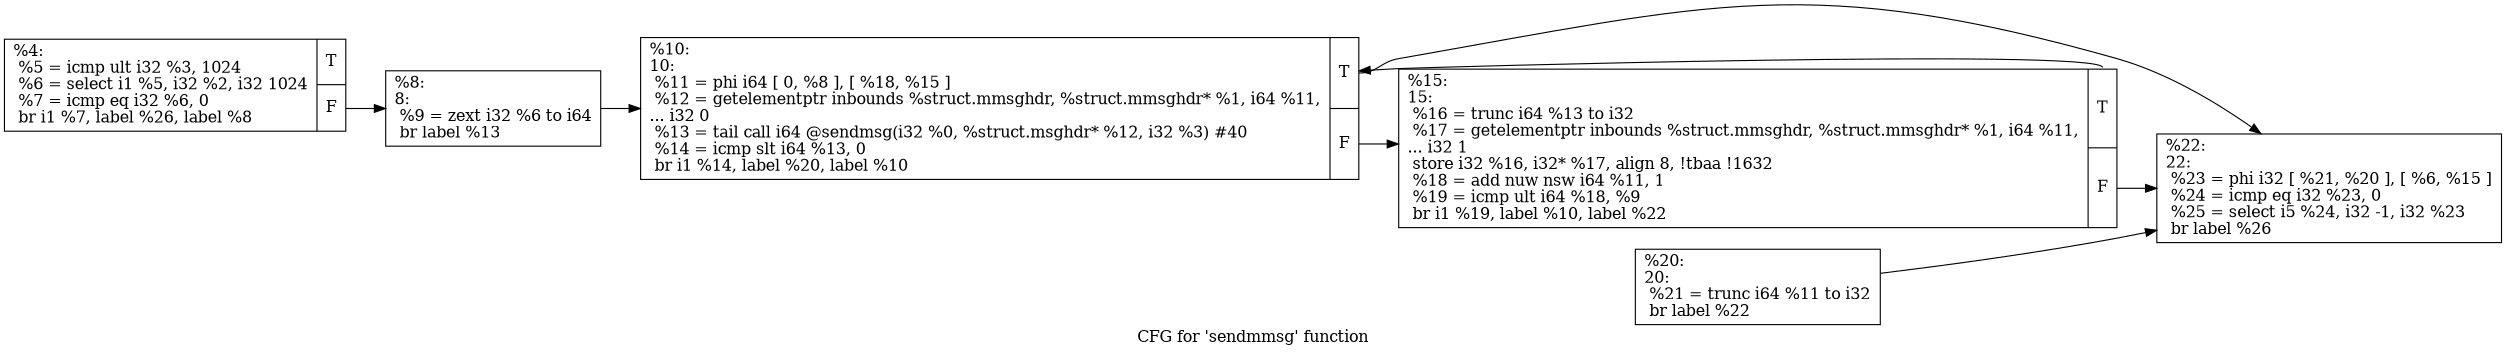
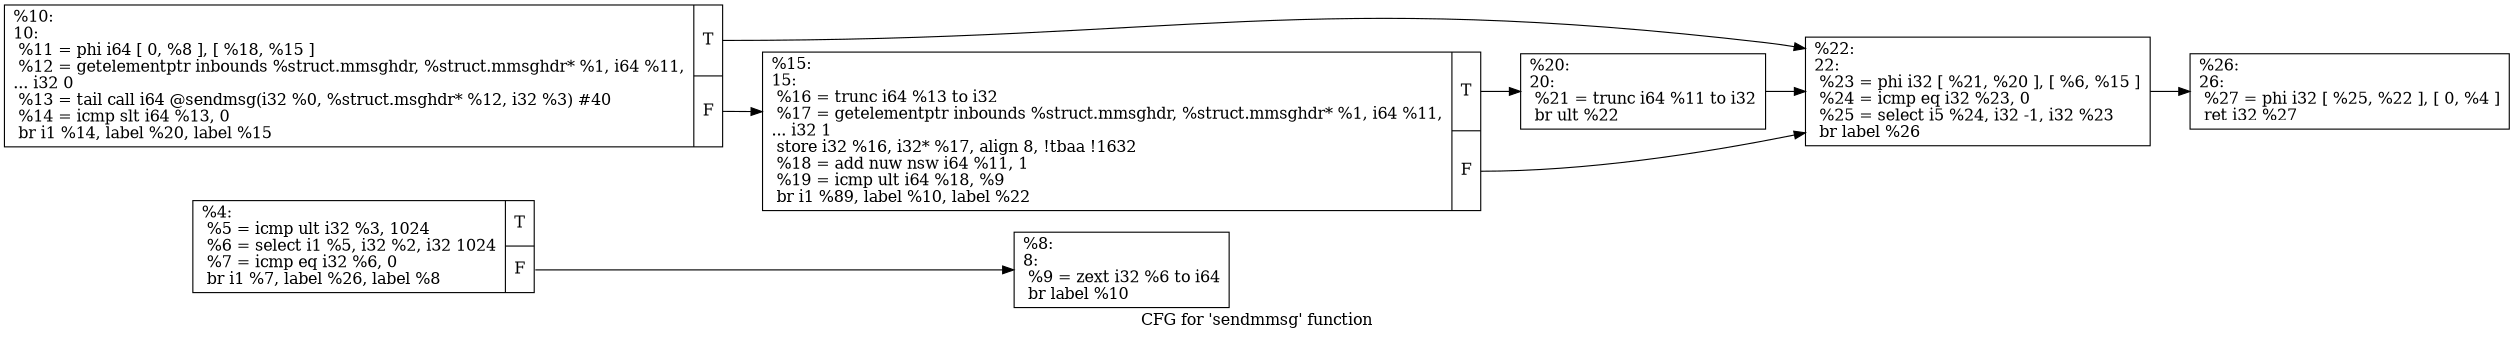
edge "%15:" -> "%10:": now "%15:" -> "%20:"
node "%26:": added
edge "%8:" -> "%10:": removed
node "%8:": text "br label %13" -> "br label %10"
node "%10:": text "br i1 %14, label %20, label %10" -> "br i1 %14, label %20, label %15"
node "%15:": text "br i1 %19, label %10, label %22" -> "br i1 %89, label %10, label %22"
node "%20:": text "br label %22" -> "br ult %22"
